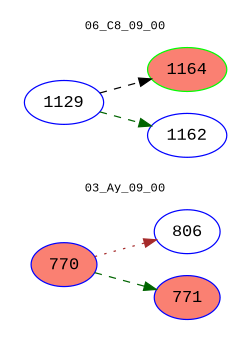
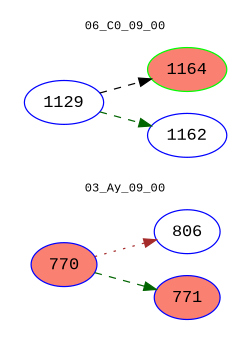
cluster "06_C8_09_00": label "06_C8_09_00" -> "06_C0_09_00"
